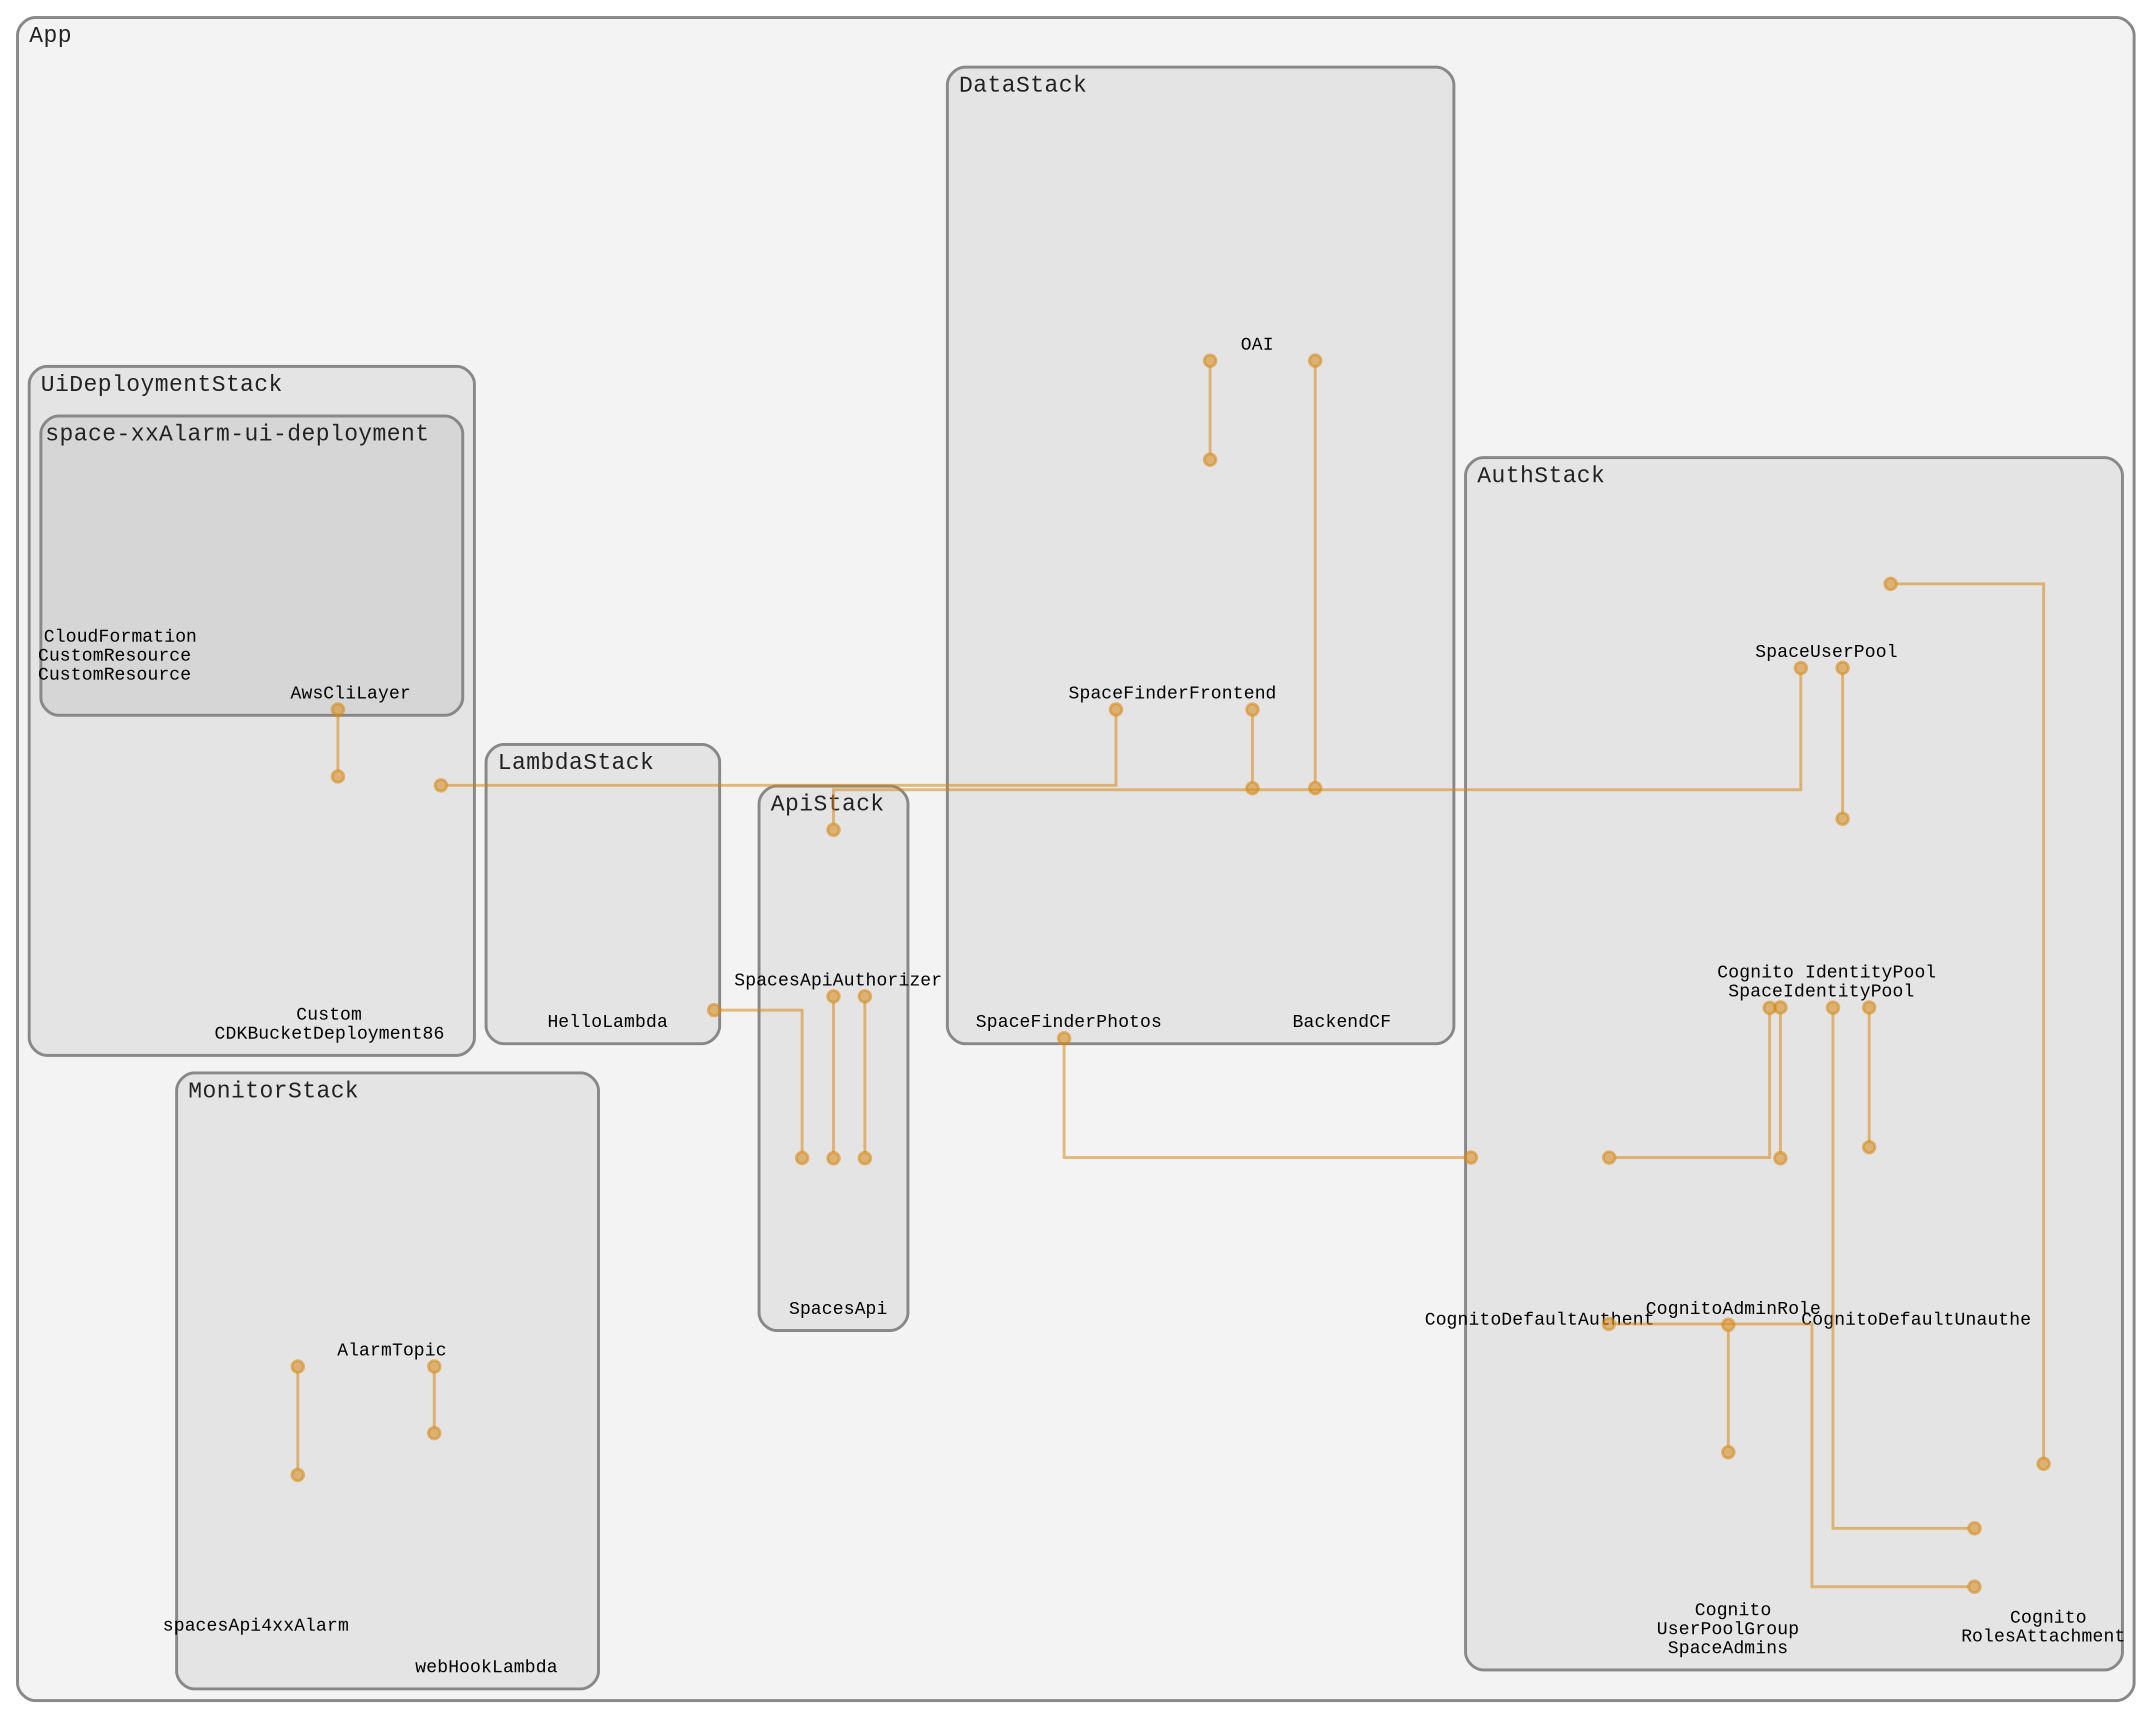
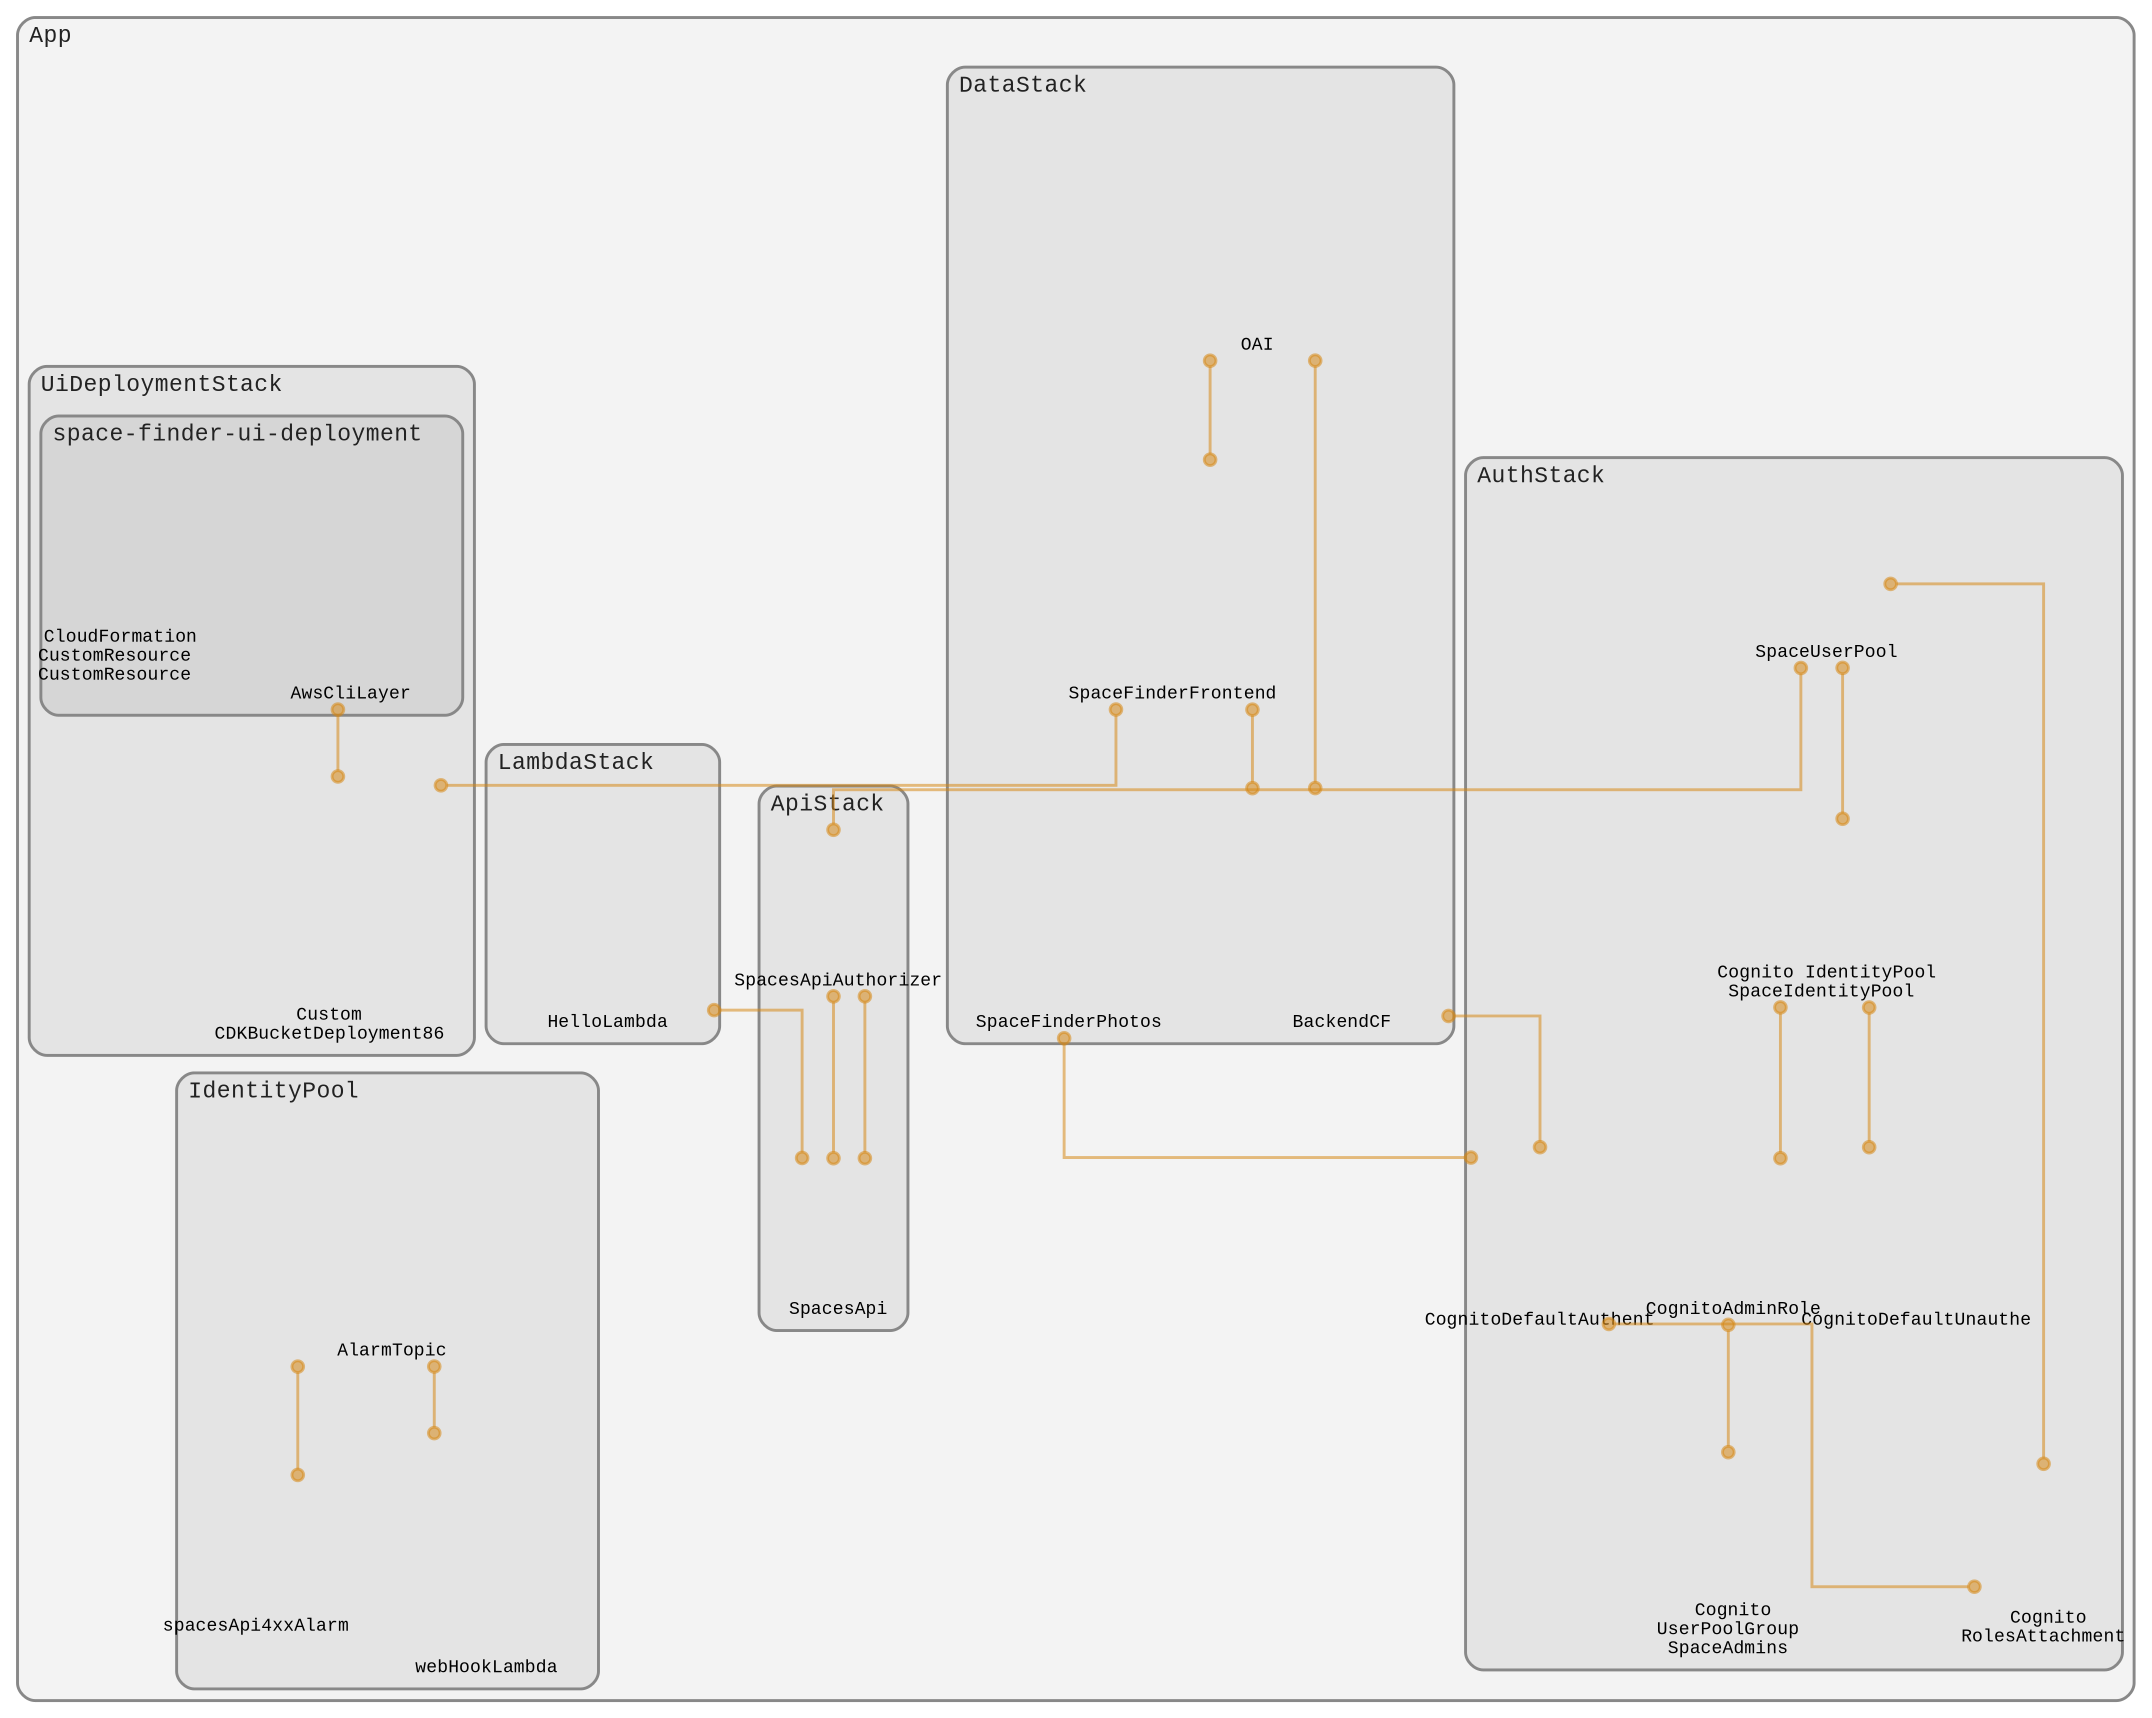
cluster "space-xxAlarm-ui-deployment": label "space-xxAlarm-ui-deployment" -> "space-finder-ui-deployment"
cluster "MonitorStack": label "MonitorStack" -> "IdentityPool"
edge "Cognito IdentityPool SpaceIdentityPool" -- "CognitoDefaultAuthent": now "BackendCF" -- "CognitoDefaultAuthent"
edge "Cognito IdentityPool SpaceIdentityPool" -- "Cognito RolesAttachment": removed
